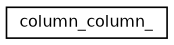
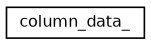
node "column_column_": label "column_column_" -> "column_data_"
